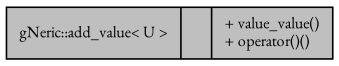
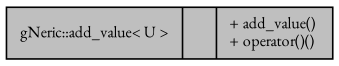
node "gNeric::add_value< U >": text "+ value_value()" -> "+ add_value()"
